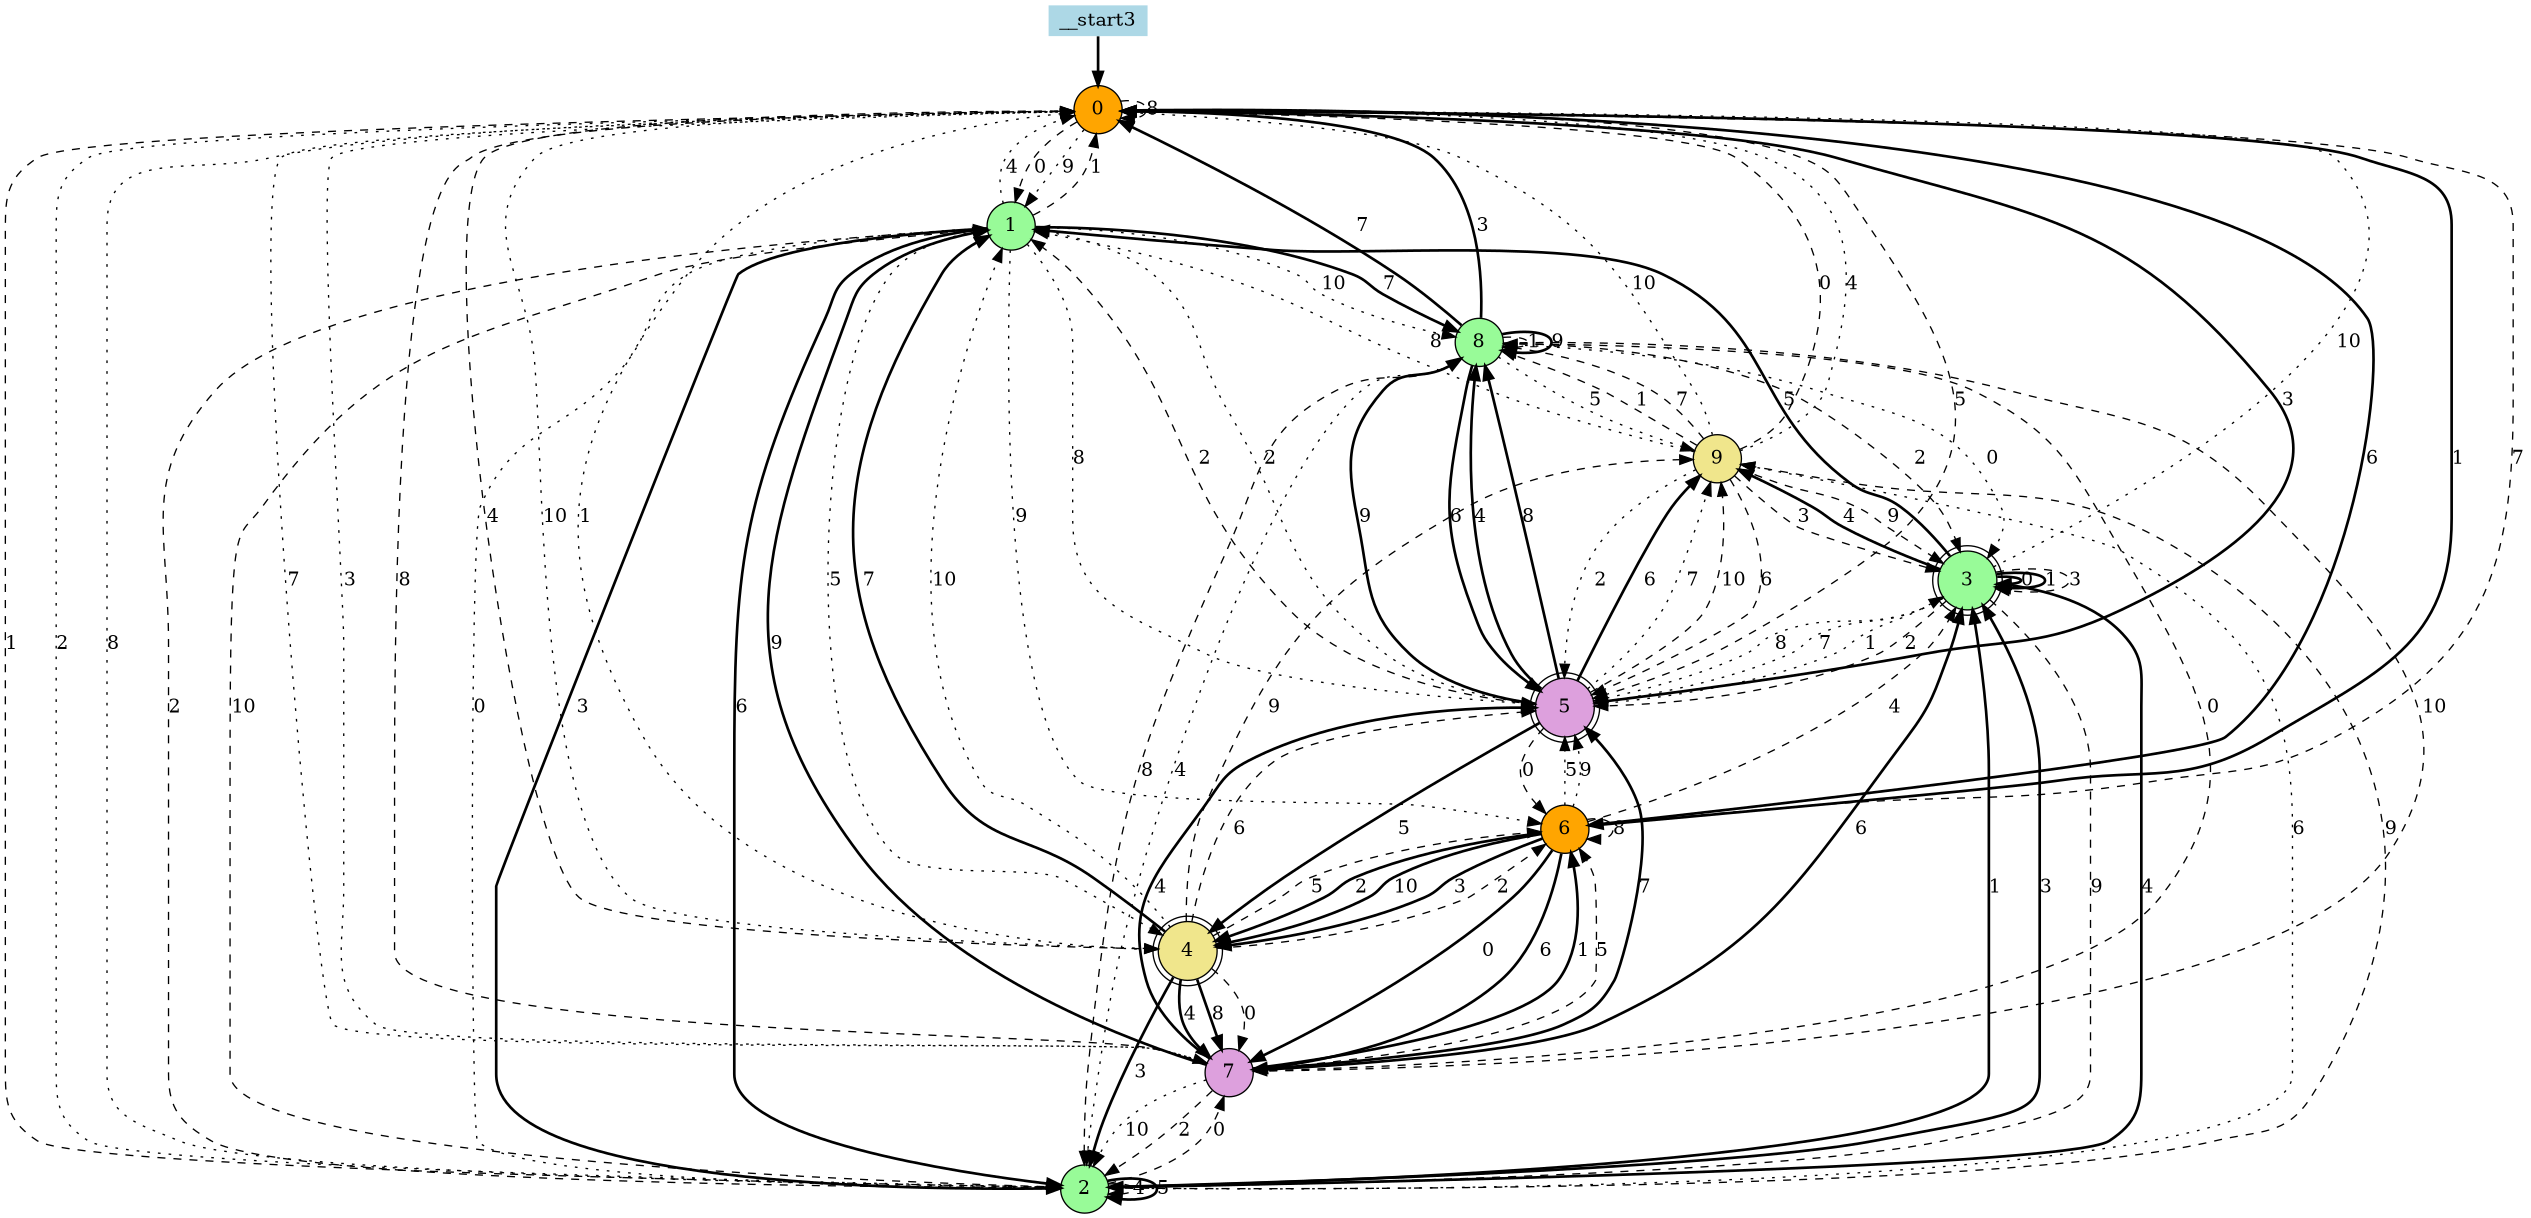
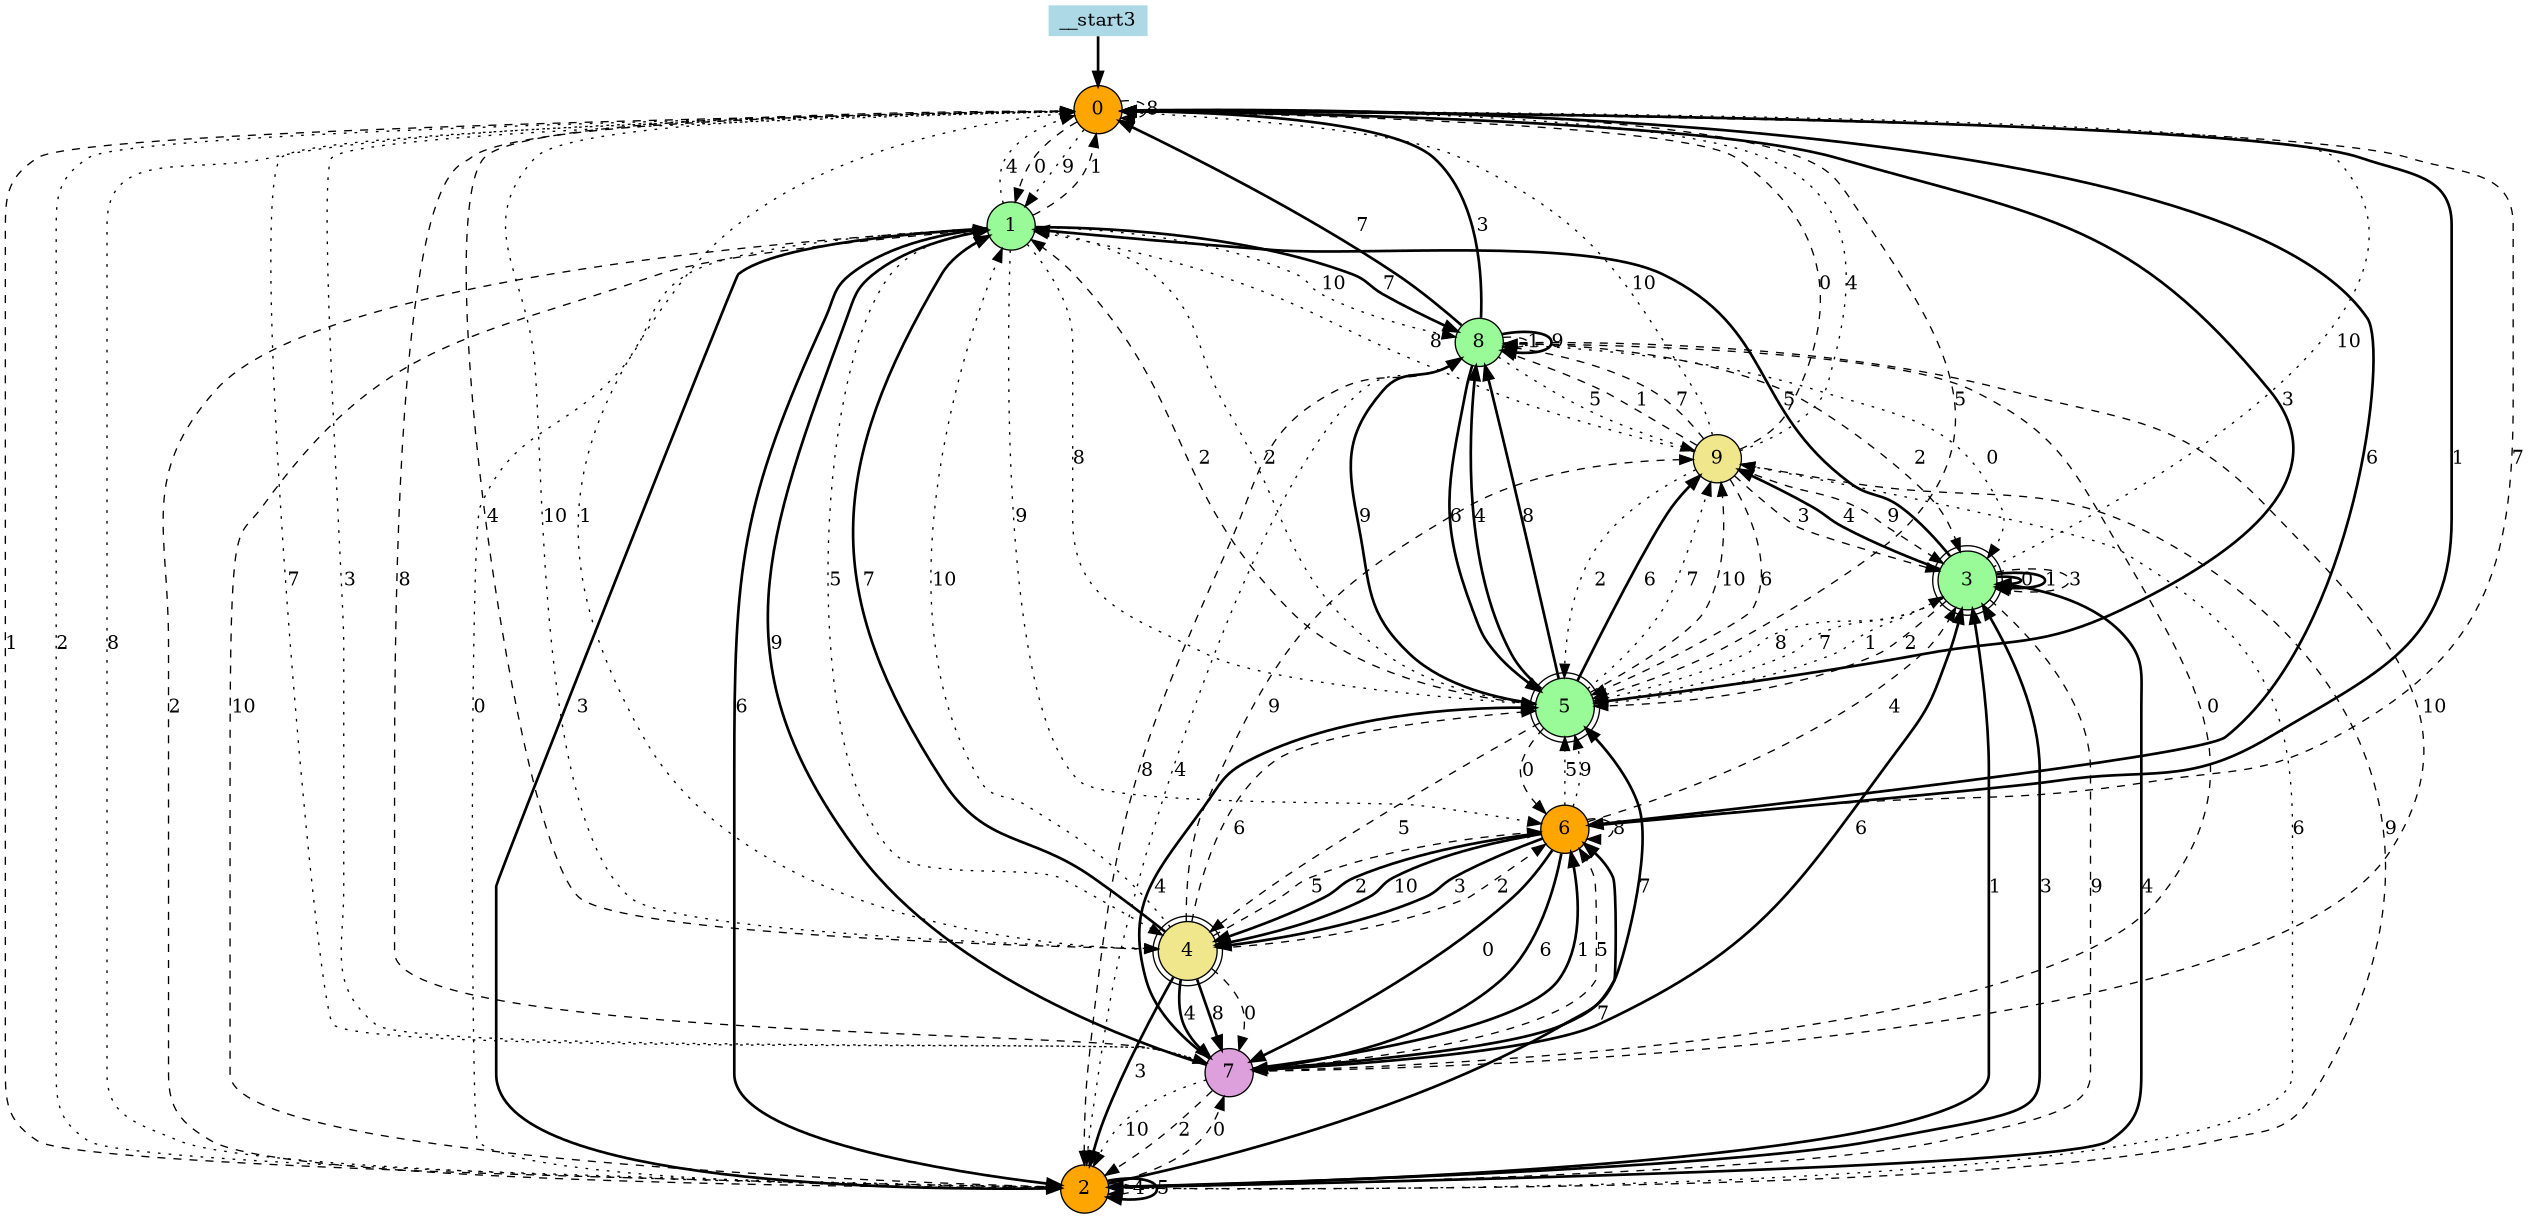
node "5": fillcolor plum -> palegreen
edge "5" -> "4": style bold -> dashed
edge "2" -> "6": added, label "7"
node "2": fillcolor palegreen -> orange
